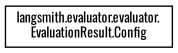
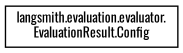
node "langsmith.evaluator.evaluator. EvaluationResult.Config": label "langsmith.evaluator.evaluator. EvaluationResult.Config" -> "langsmith.evaluation.evaluator. EvaluationResult.Config"
